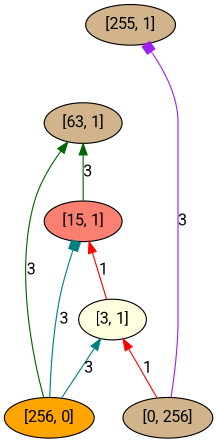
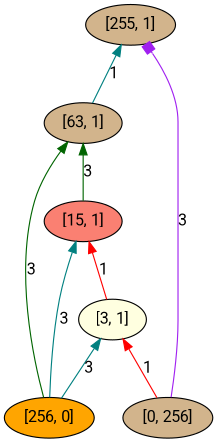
edge "[63, 1]" -> "[255, 1]": added, label "1"
edge "[256, 0]" -> "[15, 1]": arrowhead box -> normal
